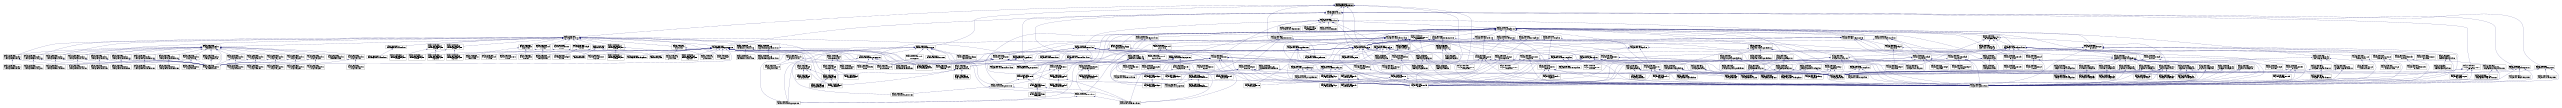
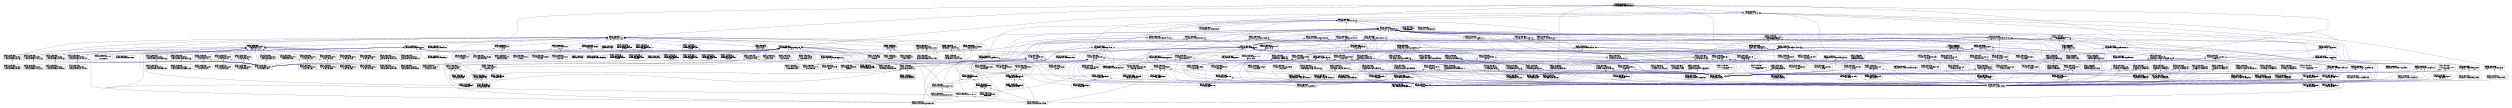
node "3rdParty/Ipopt/Ipopt /src/Algorithm/IpRestoConvCheck.cpp": removed
